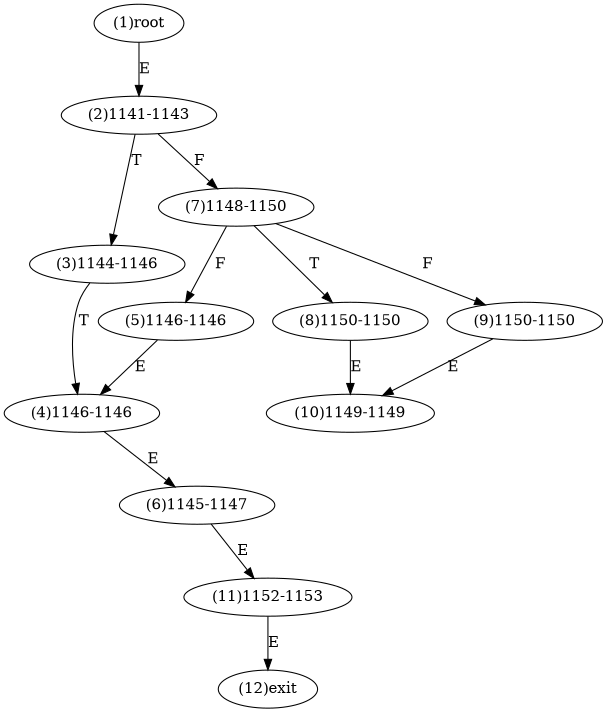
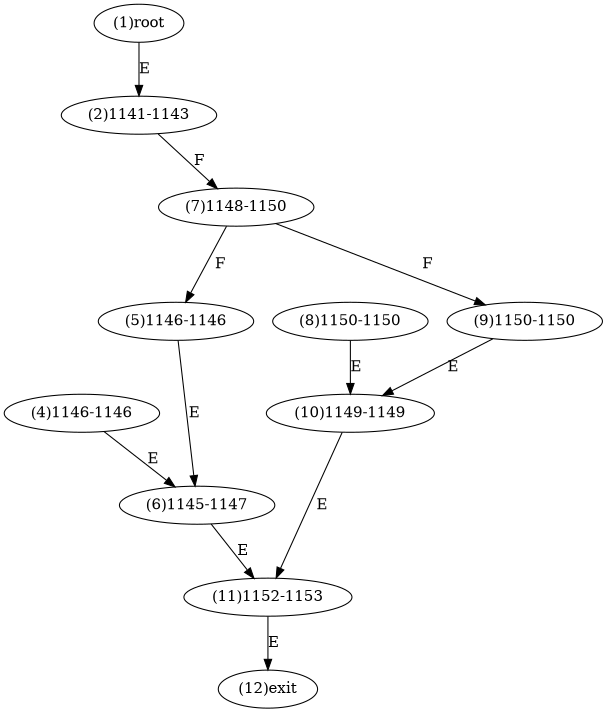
edge "(7)1148-1150" -> "(8)1150-1150": removed, label "T"
node "(3)1144-1146": removed
edge "(5)1146-1146" -> "(4)1146-1146": now "(5)1146-1146" -> "(6)1145-1147"
edge "(10)1149-1149" -> "(11)1152-1153": added, label "E"
